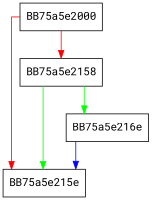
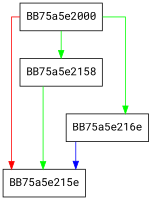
edge "BB75a5e2000" -> "BB75a5e2158": color red -> green
edge "BB75a5e2158" -> "BB75a5e216e": now "BB75a5e2000" -> "BB75a5e216e"
